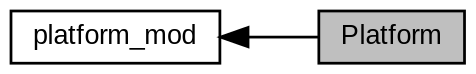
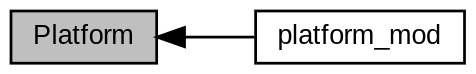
edge "Platform" -> "platform_mod": reversed
